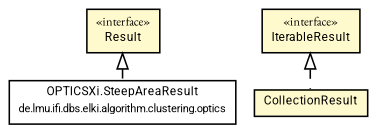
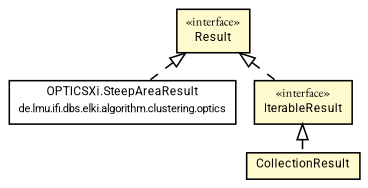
edge "IterableResult" -> "Result": added
